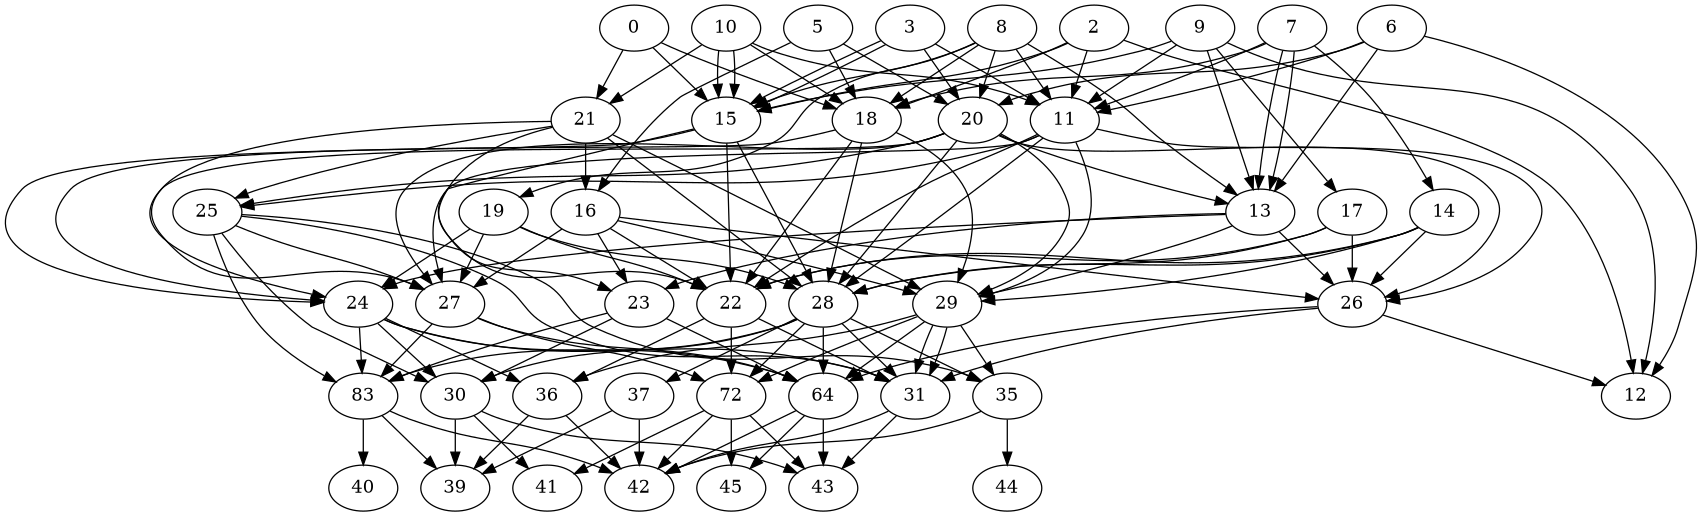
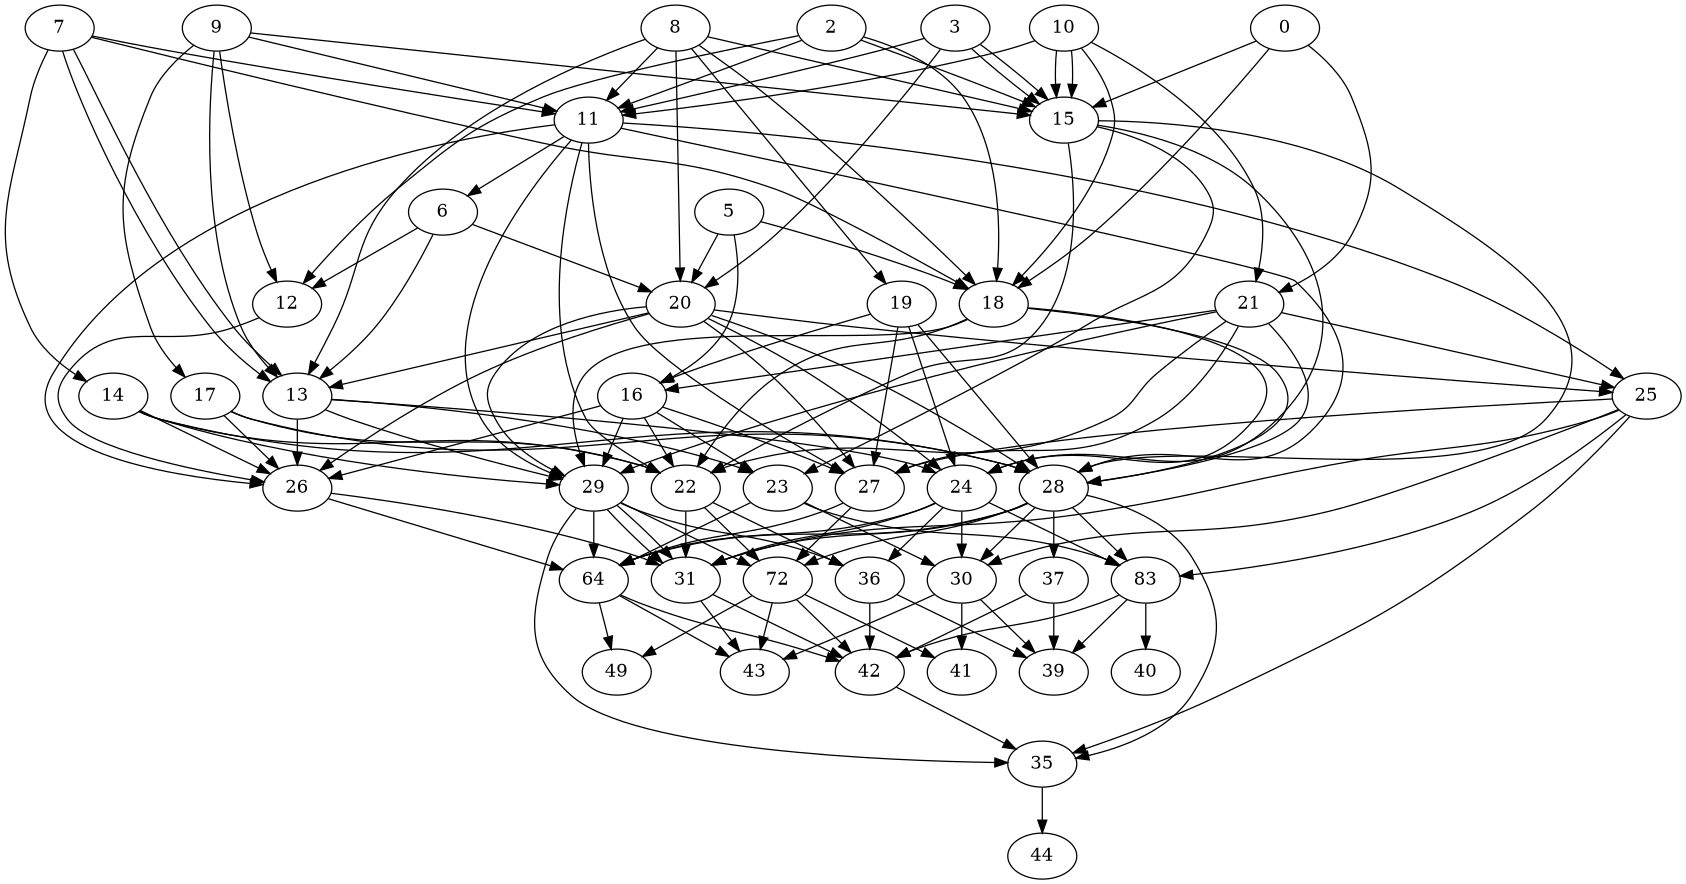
edge "6" -> "11": reversed
edge "19" -> "22": now "19" -> "16"
edge "27" -> "83": removed
edge "26" -> "12": reversed
edge "35" -> "42": reversed
node "45": label "45" -> "49"
